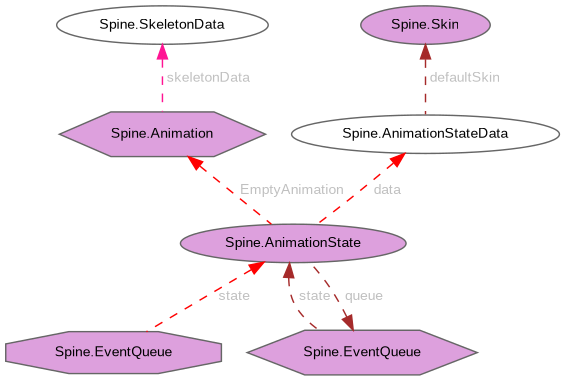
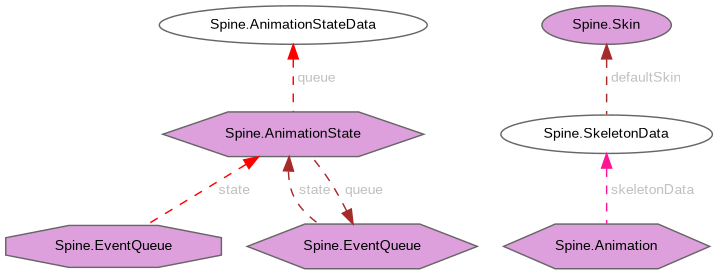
edge "Spine.AnimationStateData" -> "Spine.Skin": now "Spine.SkeletonData" -> "Spine.Skin"
edge "Spine.AnimationState" -> "Spine.AnimationStateData": label " data" -> " queue"
edge "Spine.AnimationState" -> "Spine.Animation": removed, label "EmptyAnimation"
node "Spine.AnimationState": shape ellipse -> hexagon
